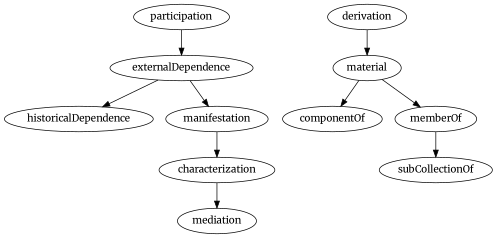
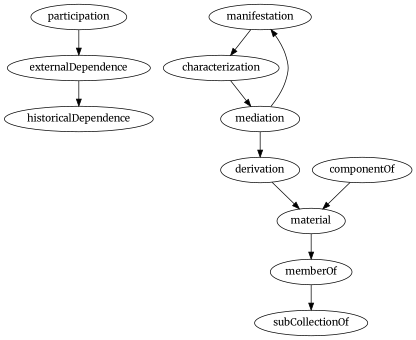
edge "material" -> "componentOf": reversed
edge "externalDependence" -> "manifestation": now "mediation" -> "manifestation"
edge "mediation" -> "derivation": added
